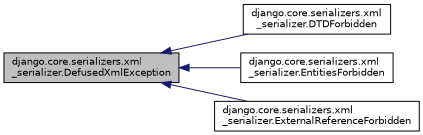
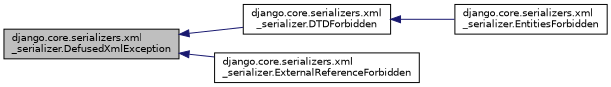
edge "django.core.serializers.xml _serializer.EntitiesForbidden" -> "django.core.serializers.xml _serializer.DefusedXmlException": now "django.core.serializers.xml _serializer.EntitiesForbidden" -> "django.core.serializers.xml _serializer.DTDForbidden"
